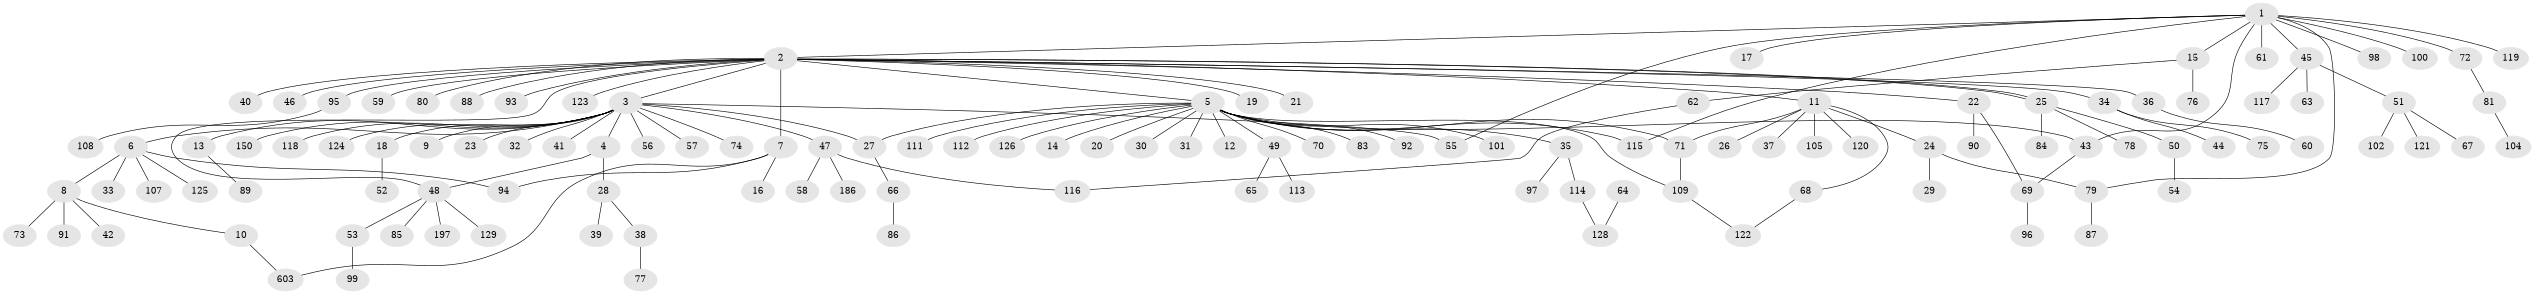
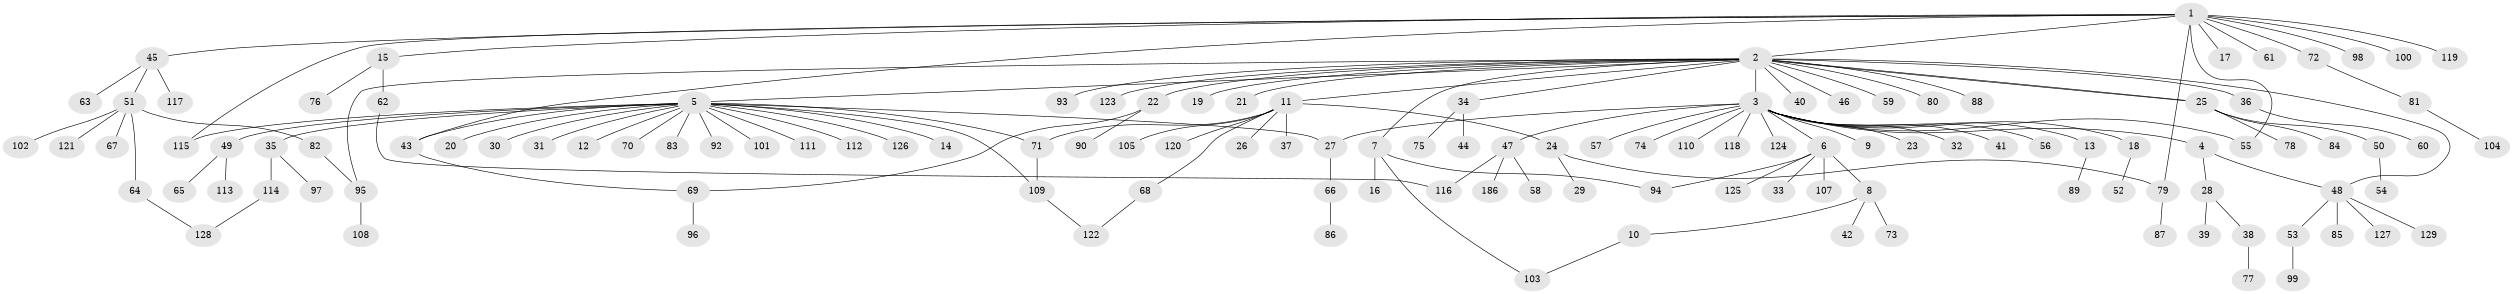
edge "51" -- "64": added
node "150": label "150" -> "110"
node "82": added
node "91": removed
node "197": label "197" -> "127"
node "603": label "603" -> "103"
